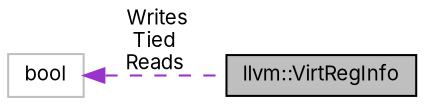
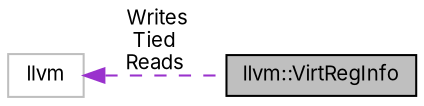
node "bool": label "bool" -> "llvm"
